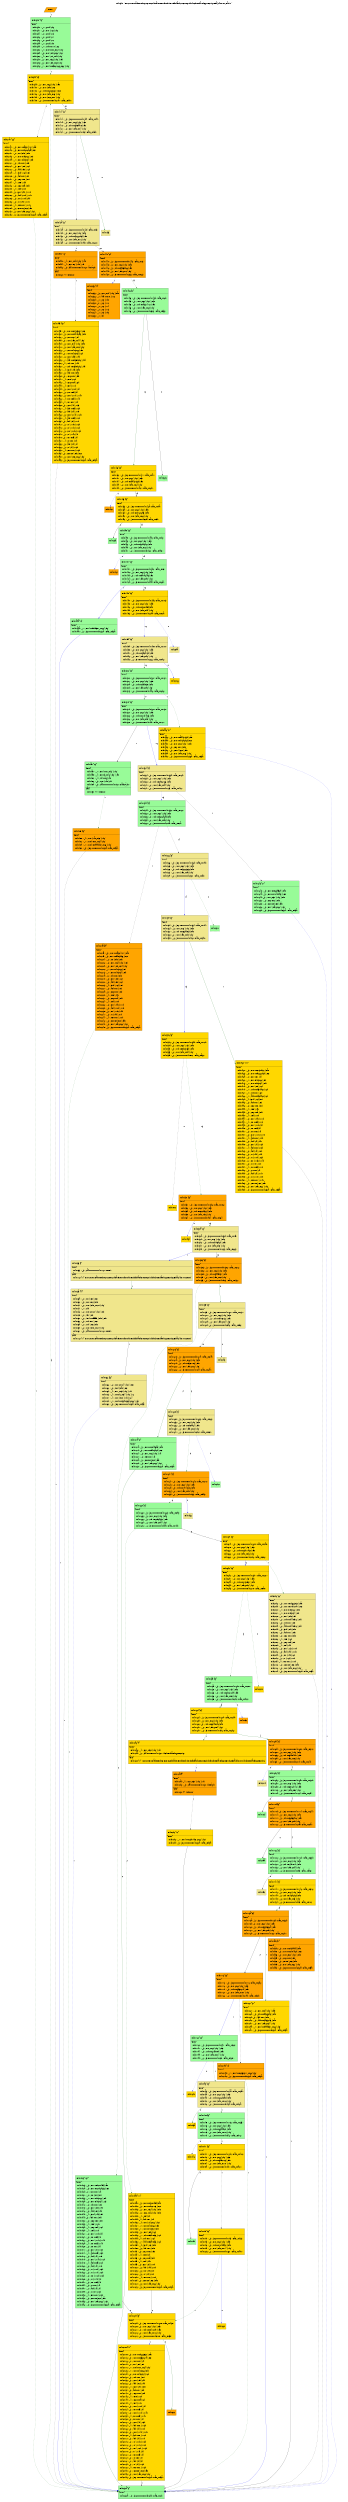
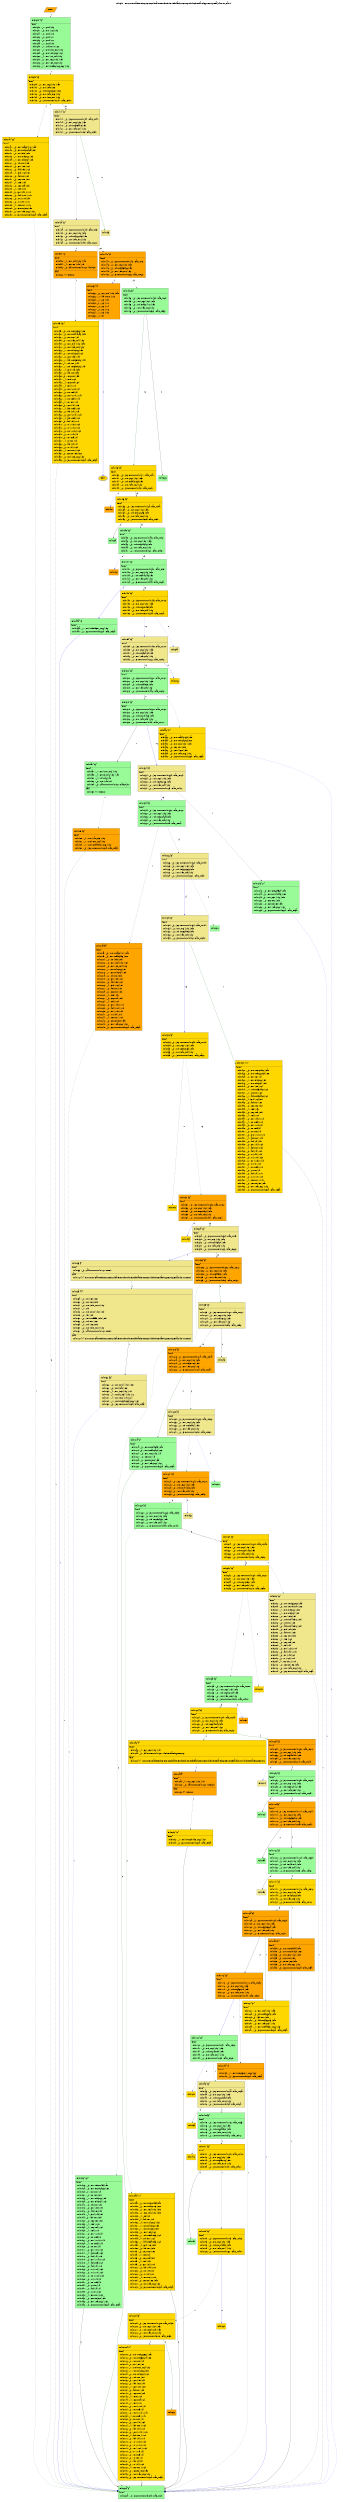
node "Exit": added
edge "0x401bab [111]" -> "0x401809 [25]": now "0x401bab [111]" -> "0x40232a [5]"
edge "0x401b25 [134]" -> "0x401809 [25]": now "0x401b25 [134]" -> "0x40232a [5]"
